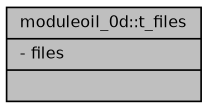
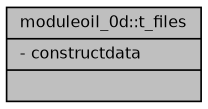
node "moduleoil_0d::t_files": text "- files" -> "- constructdata"
